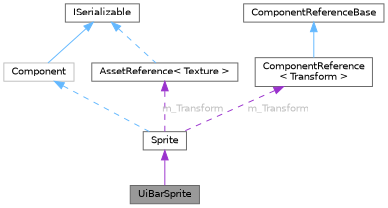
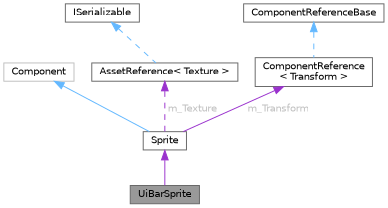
edge "ComponentReference < Transform >" -> "ComponentReferenceBase": style solid -> dashed
edge "Component" -> "ISerializable": removed
edge "Sprite" -> "Component": style dashed -> solid
edge "Sprite" -> "AssetReference< Texture >": label " m_Transform" -> " m_Texture"
edge "Sprite" -> "ComponentReference < Transform >": style dashed -> solid
